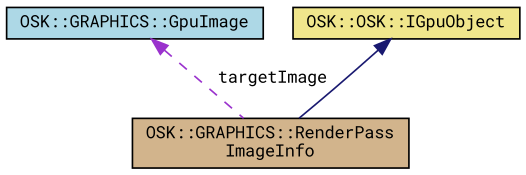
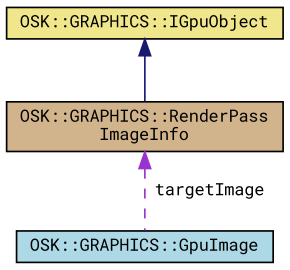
node "OSK::OSK::IGpuObject": label "OSK::OSK::IGpuObject" -> "OSK::GRAPHICS::IGpuObject"
edge "OSK::GRAPHICS::RenderPass ImageInfo" -> "OSK::GRAPHICS::GpuImage": reversed
